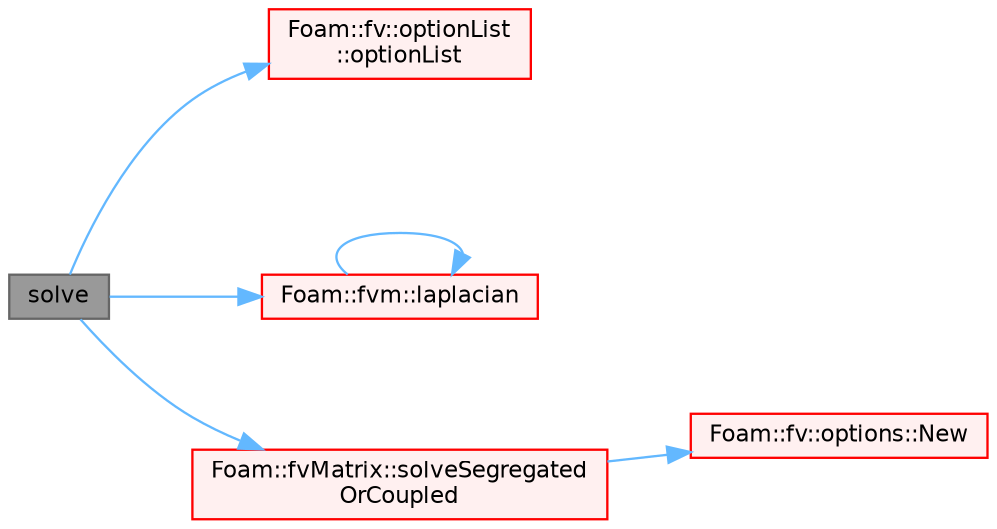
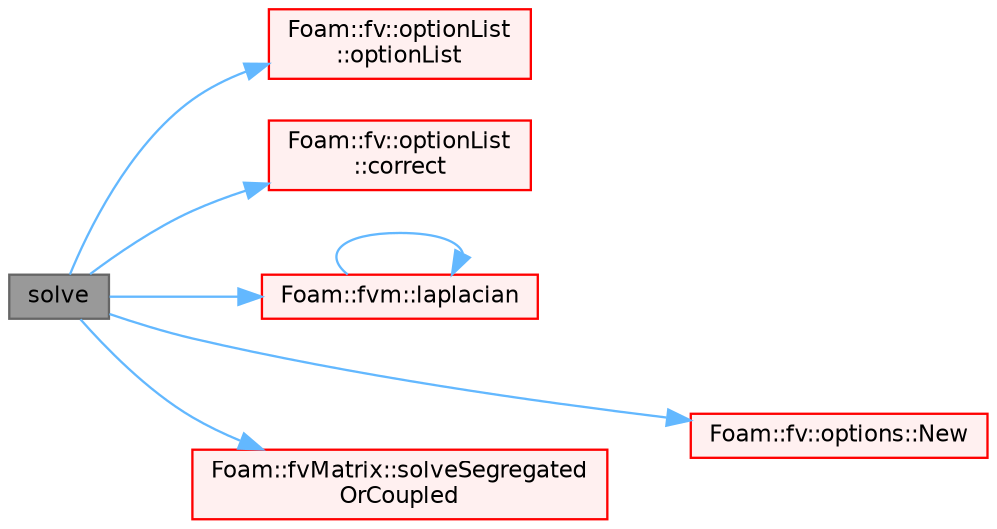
node "Foam::fv::optionList ::correct": added
edge "Foam::fvMatrix::solveSegregated OrCoupled" -> "Foam::fv::options::New": now "solve" -> "Foam::fv::options::New"
